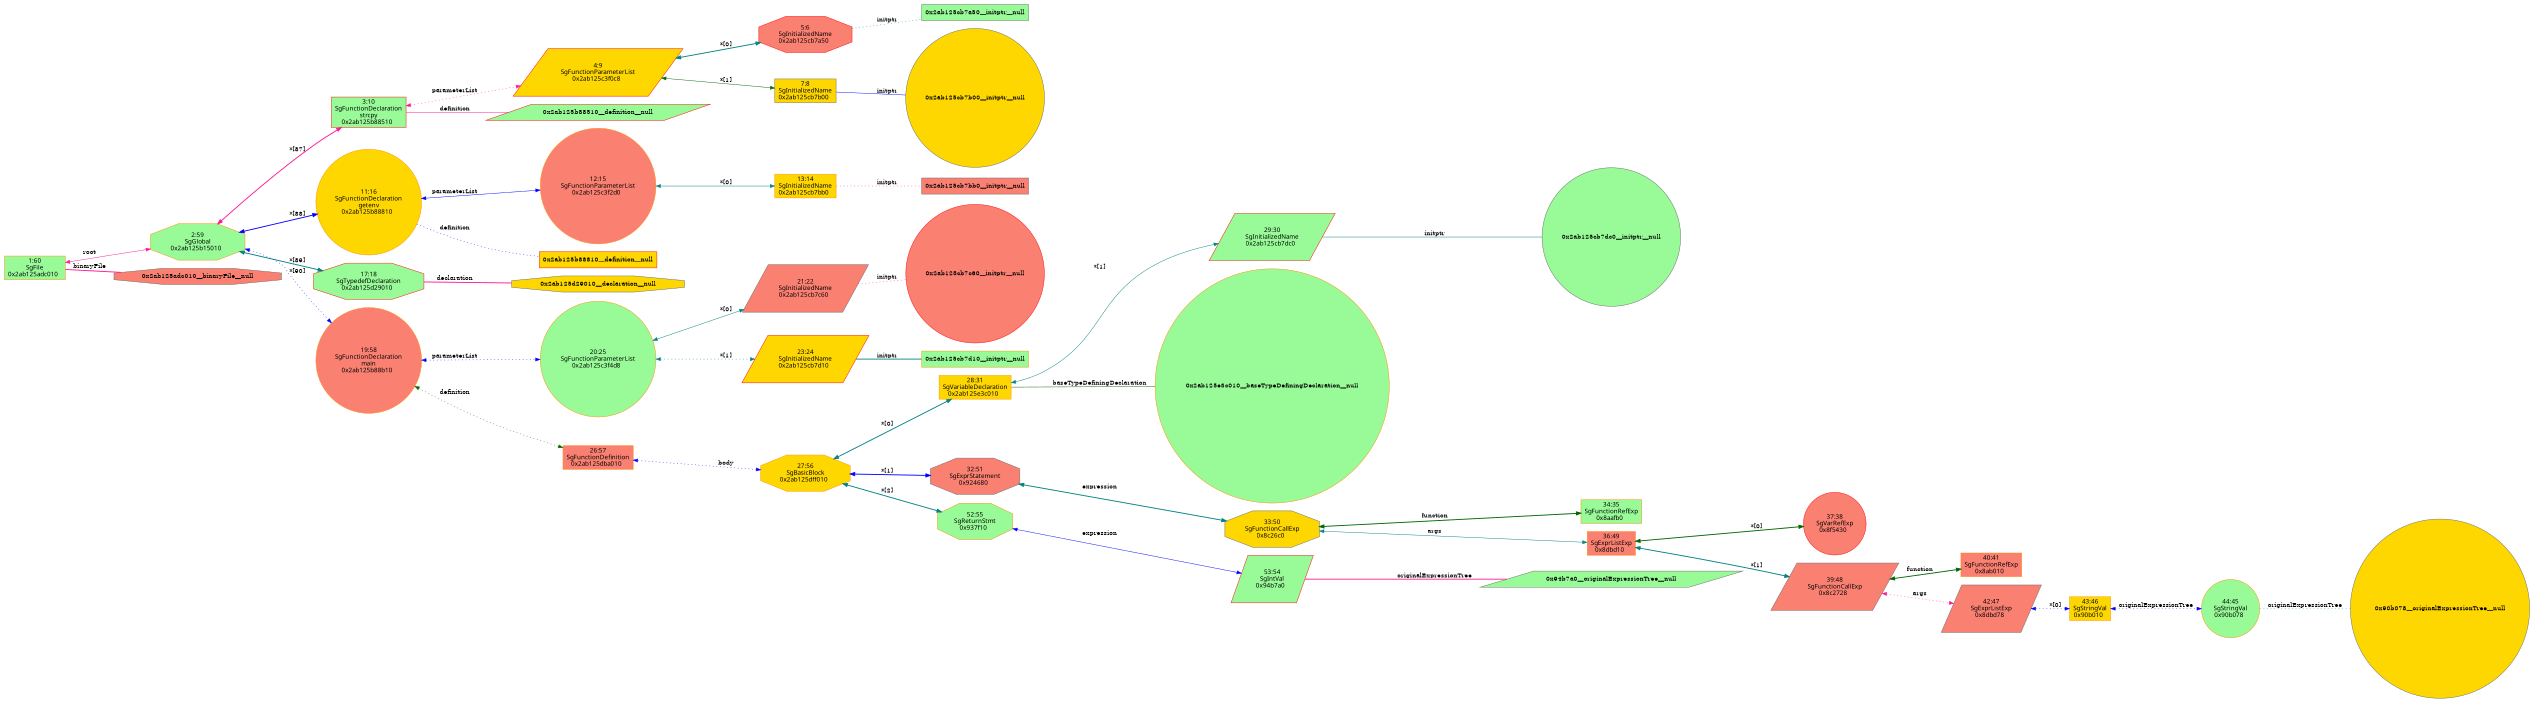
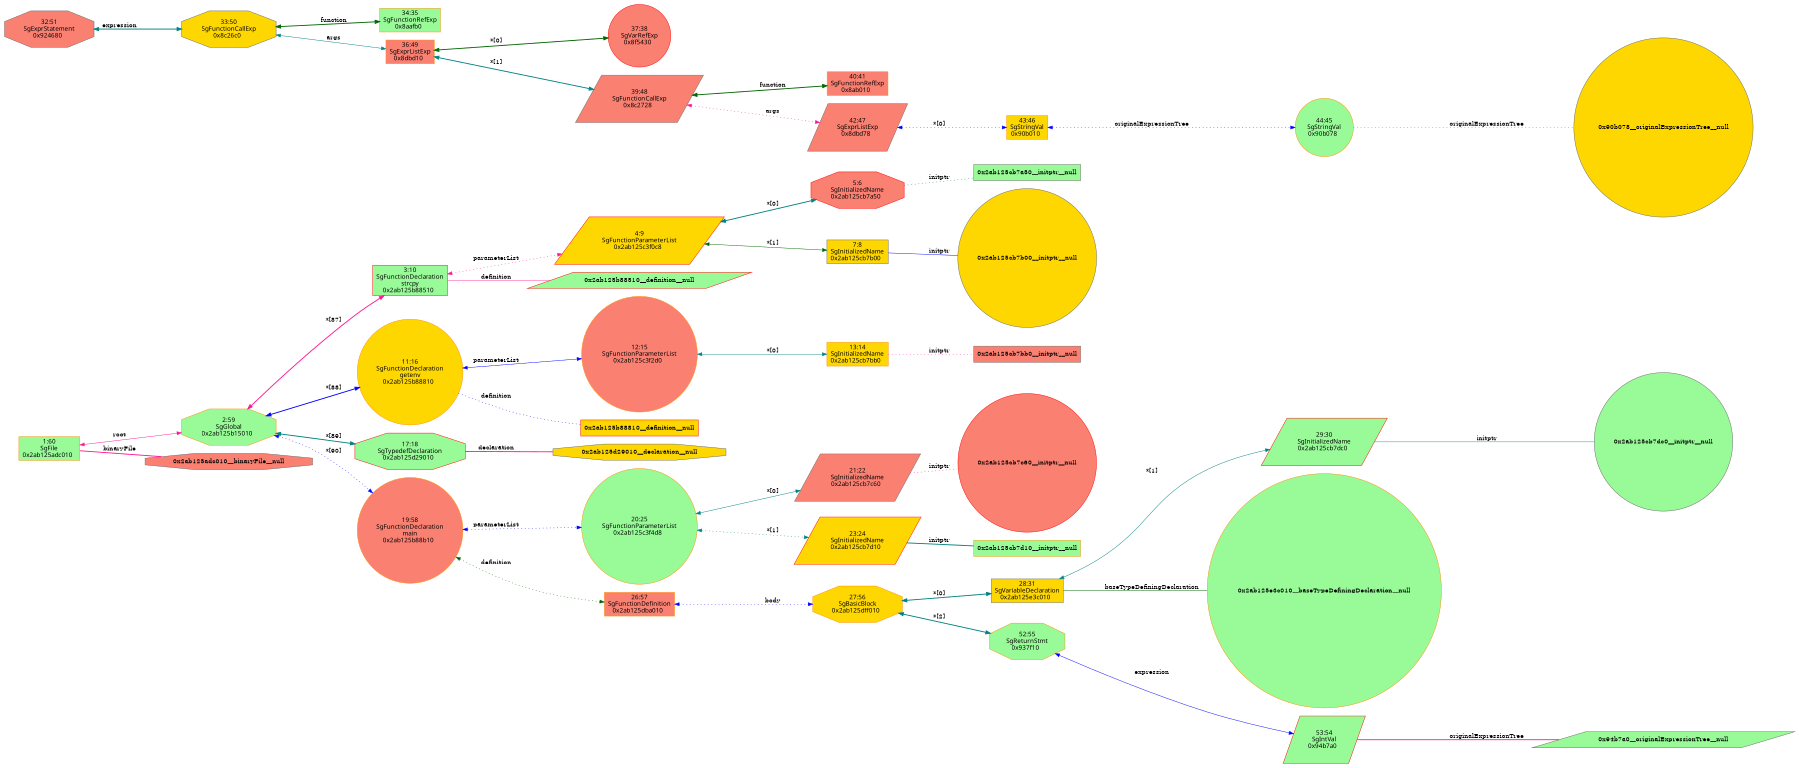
node "28:31 SgVariableDeclaration 0x2ab125e3c010": color darkorange -> gray40
edge "27:56 SgBasicBlock 0x2ab125dff010" -- "32:51 SgExprStatement 0x924680": removed, label "*[1]"
